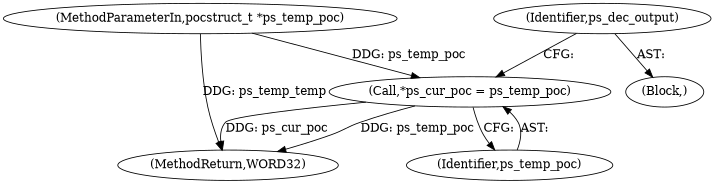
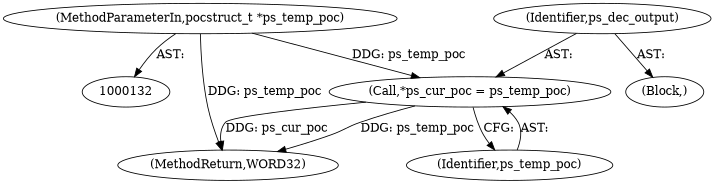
edge "(Identifier,ps_dec_output)" -> "(Call,*ps_cur_poc = ps_temp_poc)": label "CFG: " -> "AST: "
node "1000132": added
edge "(MethodParameterIn,pocstruct_t *ps_temp_poc)" -> "(MethodReturn,WORD32)": label "DDG: ps_temp_temp" -> "DDG: ps_temp_poc"
